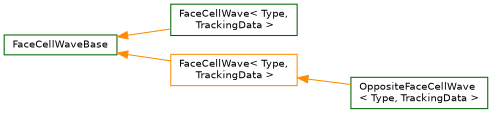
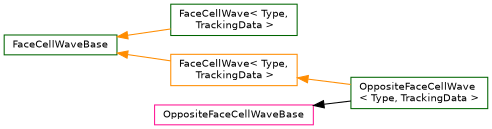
node "OppositeFaceCellWaveBase": added
